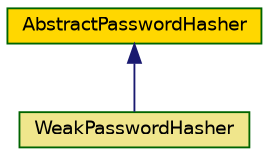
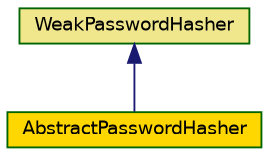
edge "WeakPasswordHasher" -> "AbstractPasswordHasher": reversed
